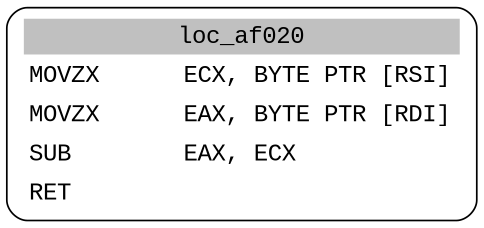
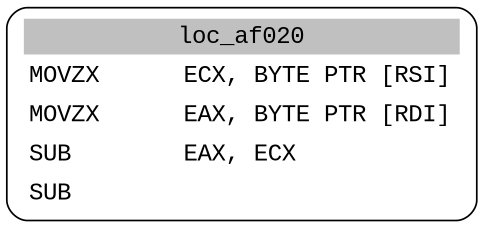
node "loc_af020": text "RET" -> "SUB"
